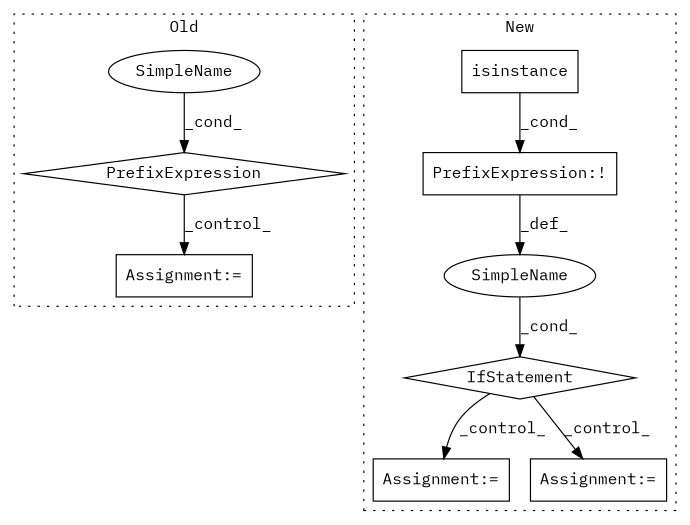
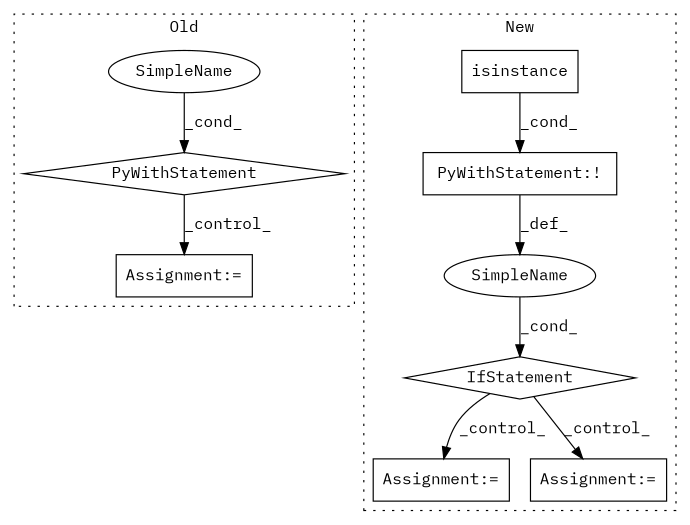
node "PrefixExpression": label "PrefixExpression" -> "PyWithStatement"
node "PrefixExpression:!": label "PrefixExpression:!" -> "PyWithStatement:!"
